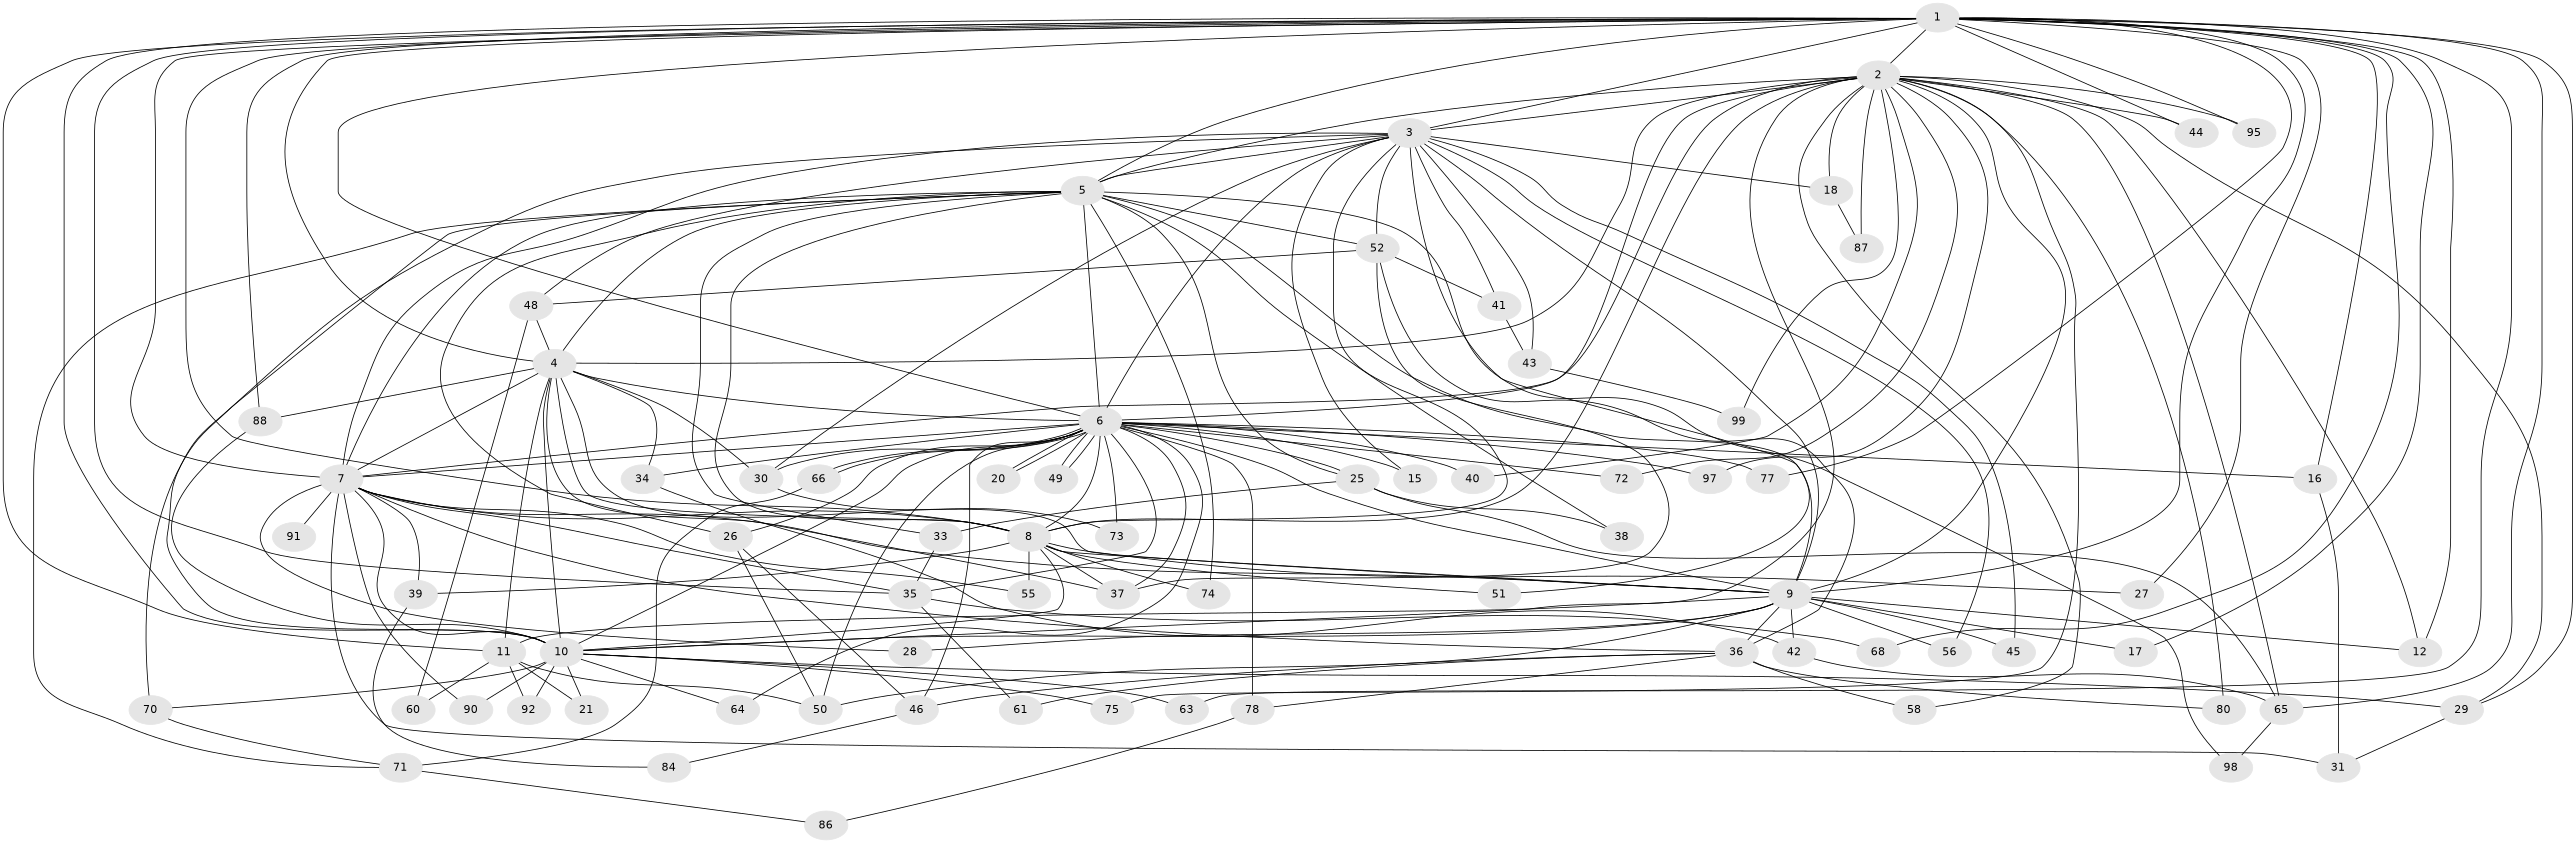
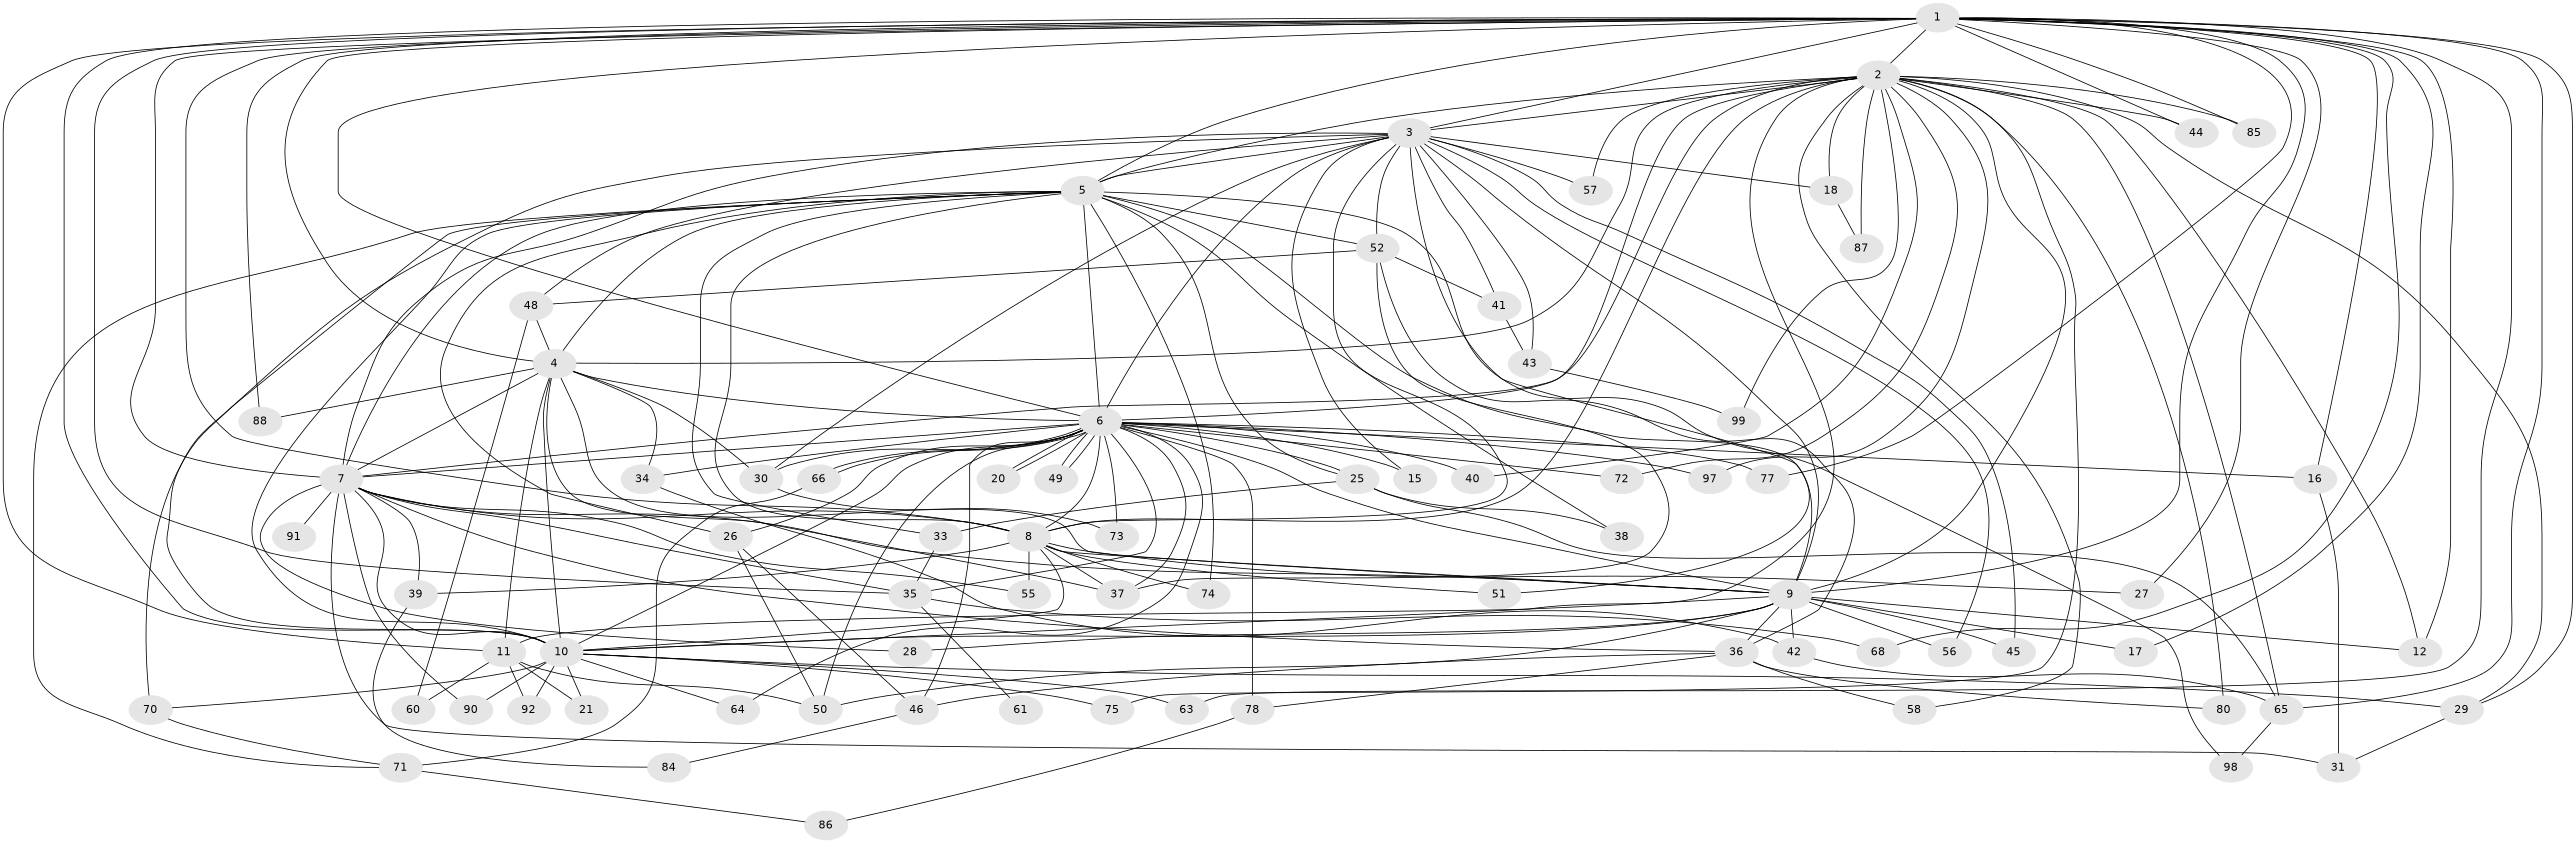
node "95": label "95" -> "85"
node "57": added
edge "4" -- "8": removed
edge "88" -- "10": now "5" -- "10"
edge "36" -- "61": removed
